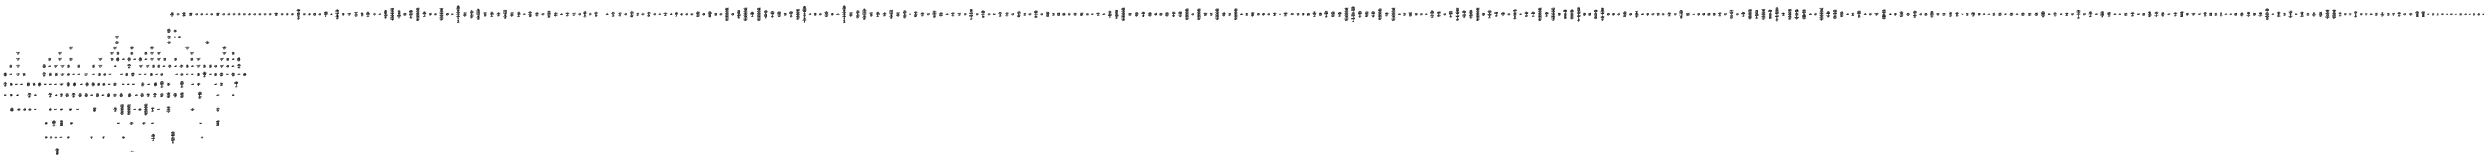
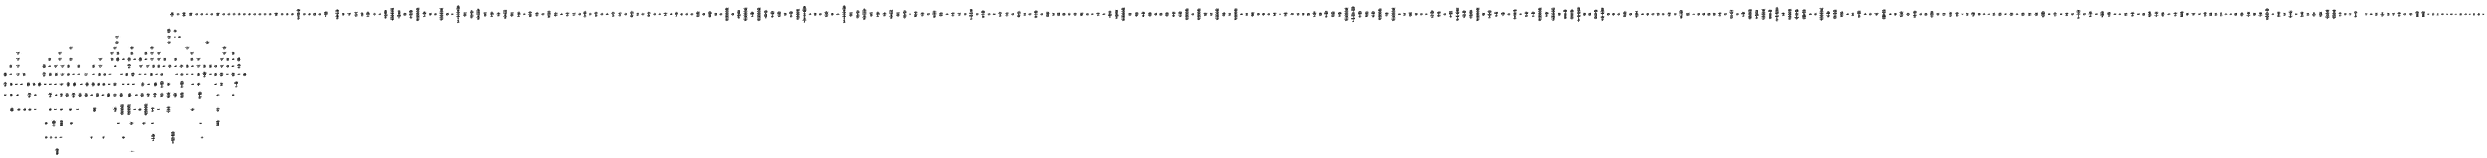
node "# 0x621 JUMPDEST JUMP": removed
node "# 0xa65 JUMPDEST PUSHX Data JUMP": added
node "# 0x2684 PUSHX Data PUSHX Data JUMP": removed
node "# 0x2731 PUSHX Data PUSHX Data JUMP": removed
